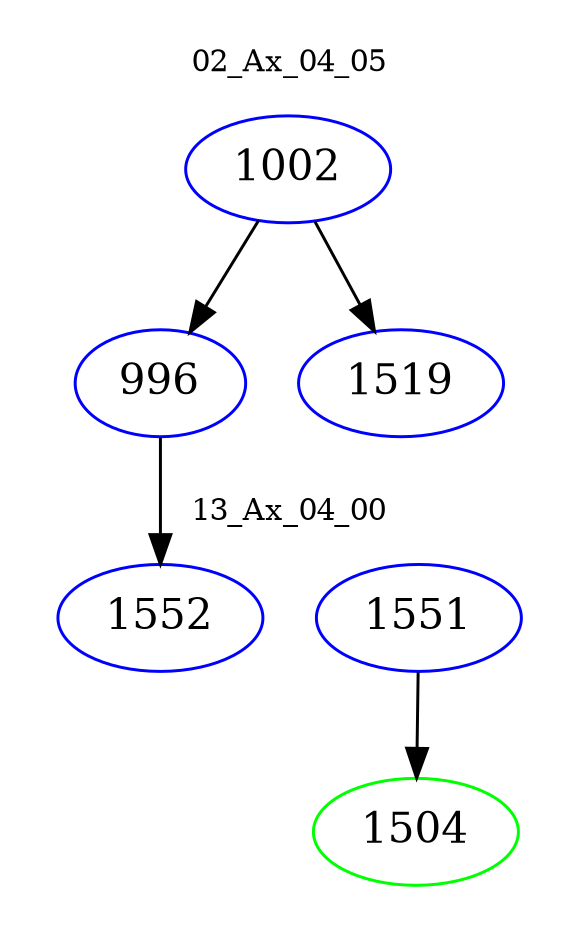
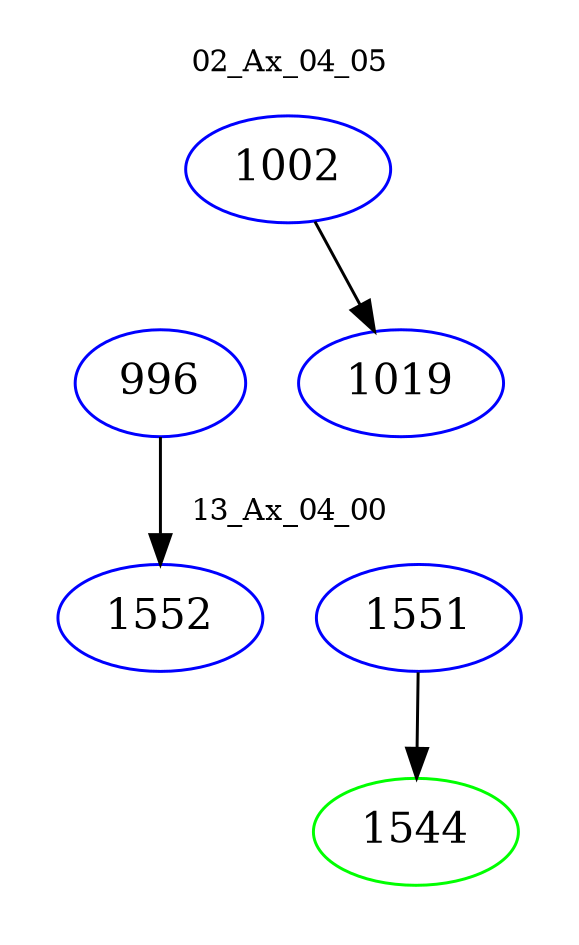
edge "1002" -> "996": removed
node "1519": label "1519" -> "1019"
node "1504": label "1504" -> "1544"
